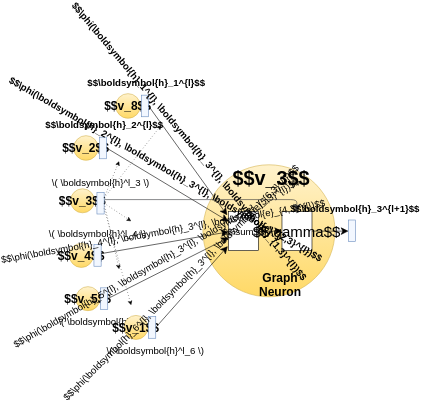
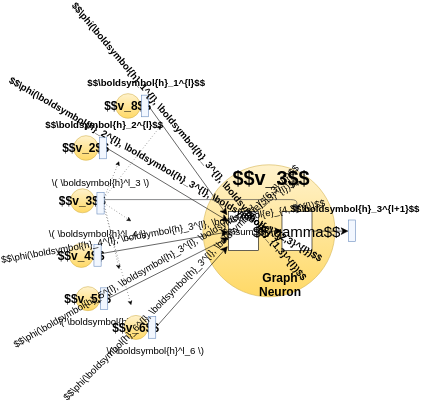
node "$$v_1$$": label "$$v_1$$" -> "$$v_6$$"
